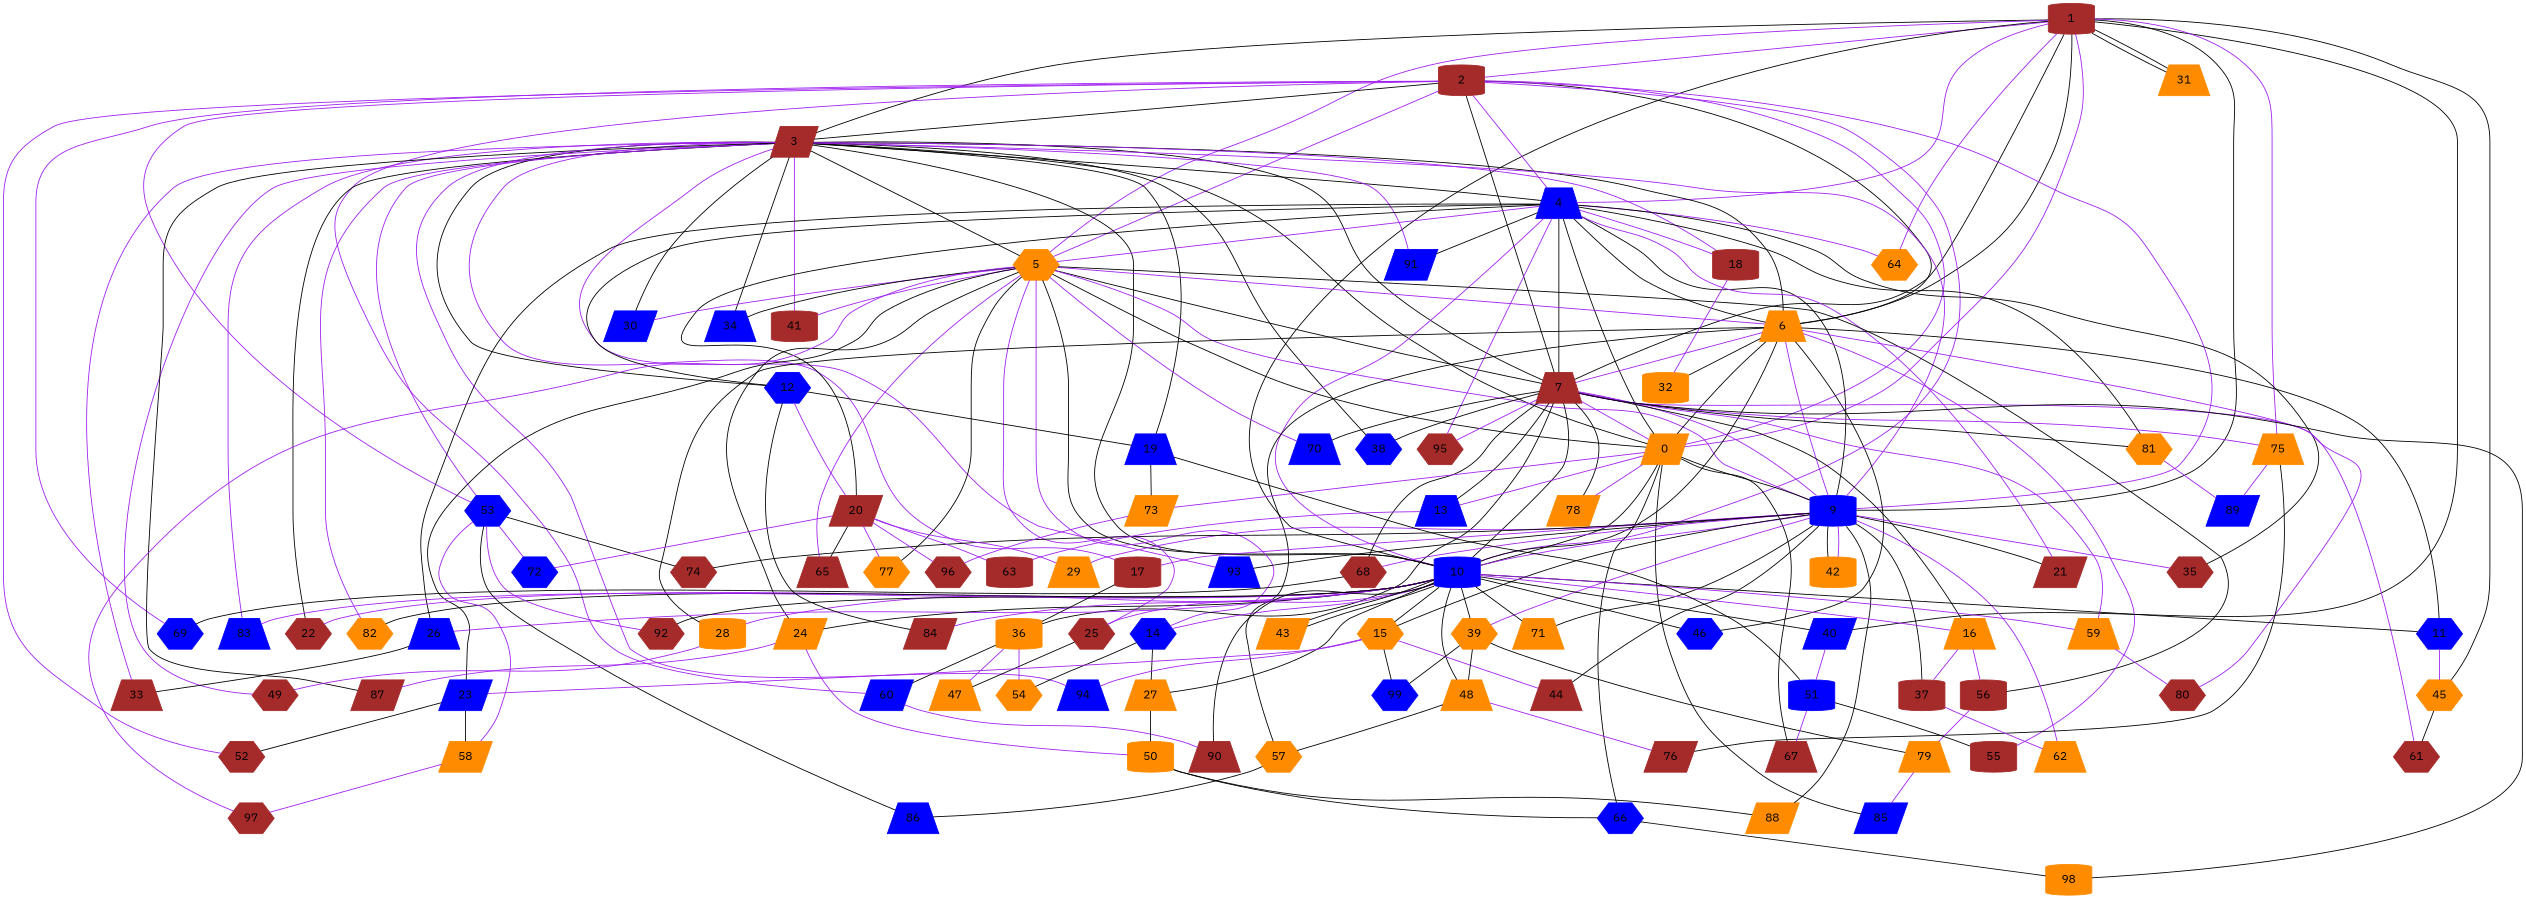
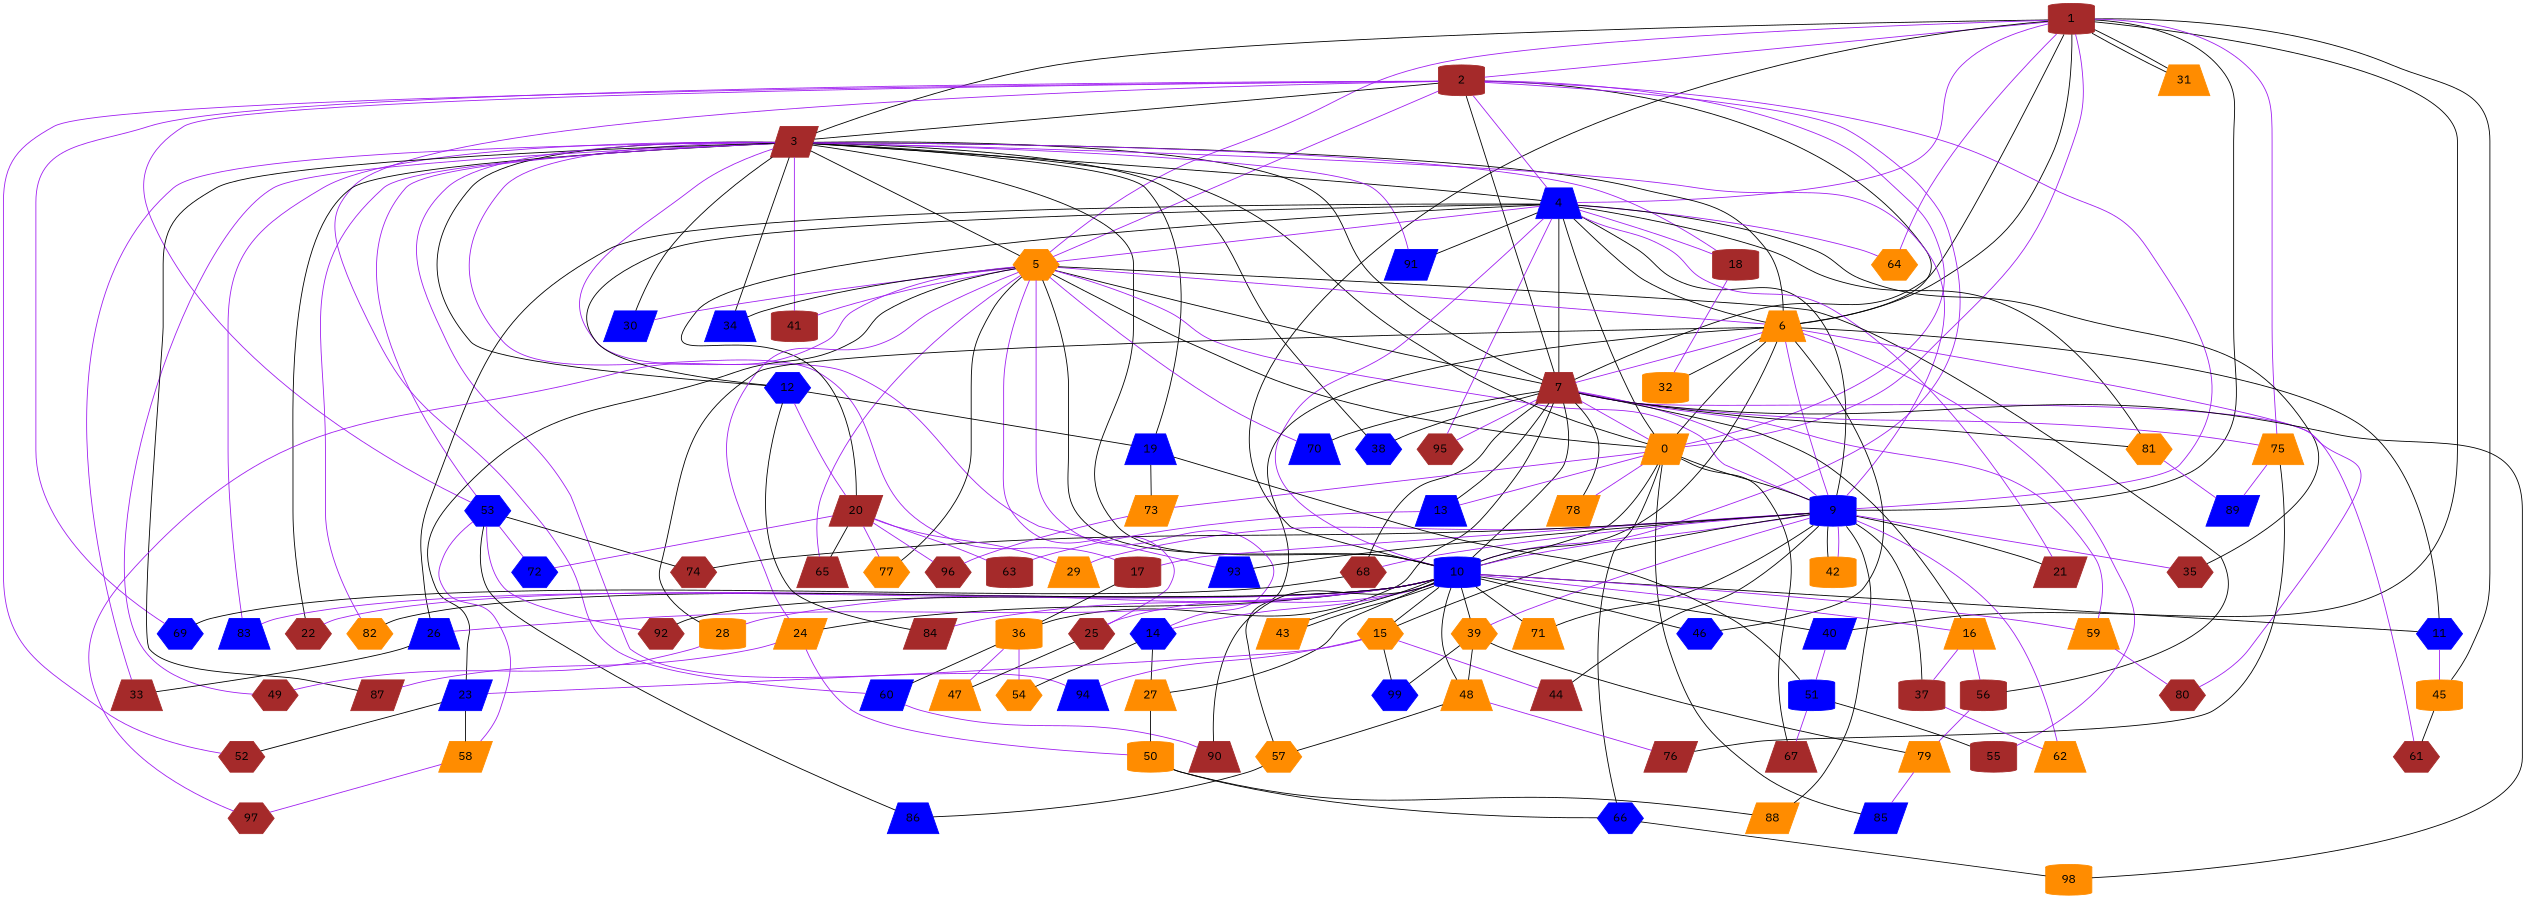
edge "5" -- "24": color black -> purple
node "45": shape hexagon -> cylinder
